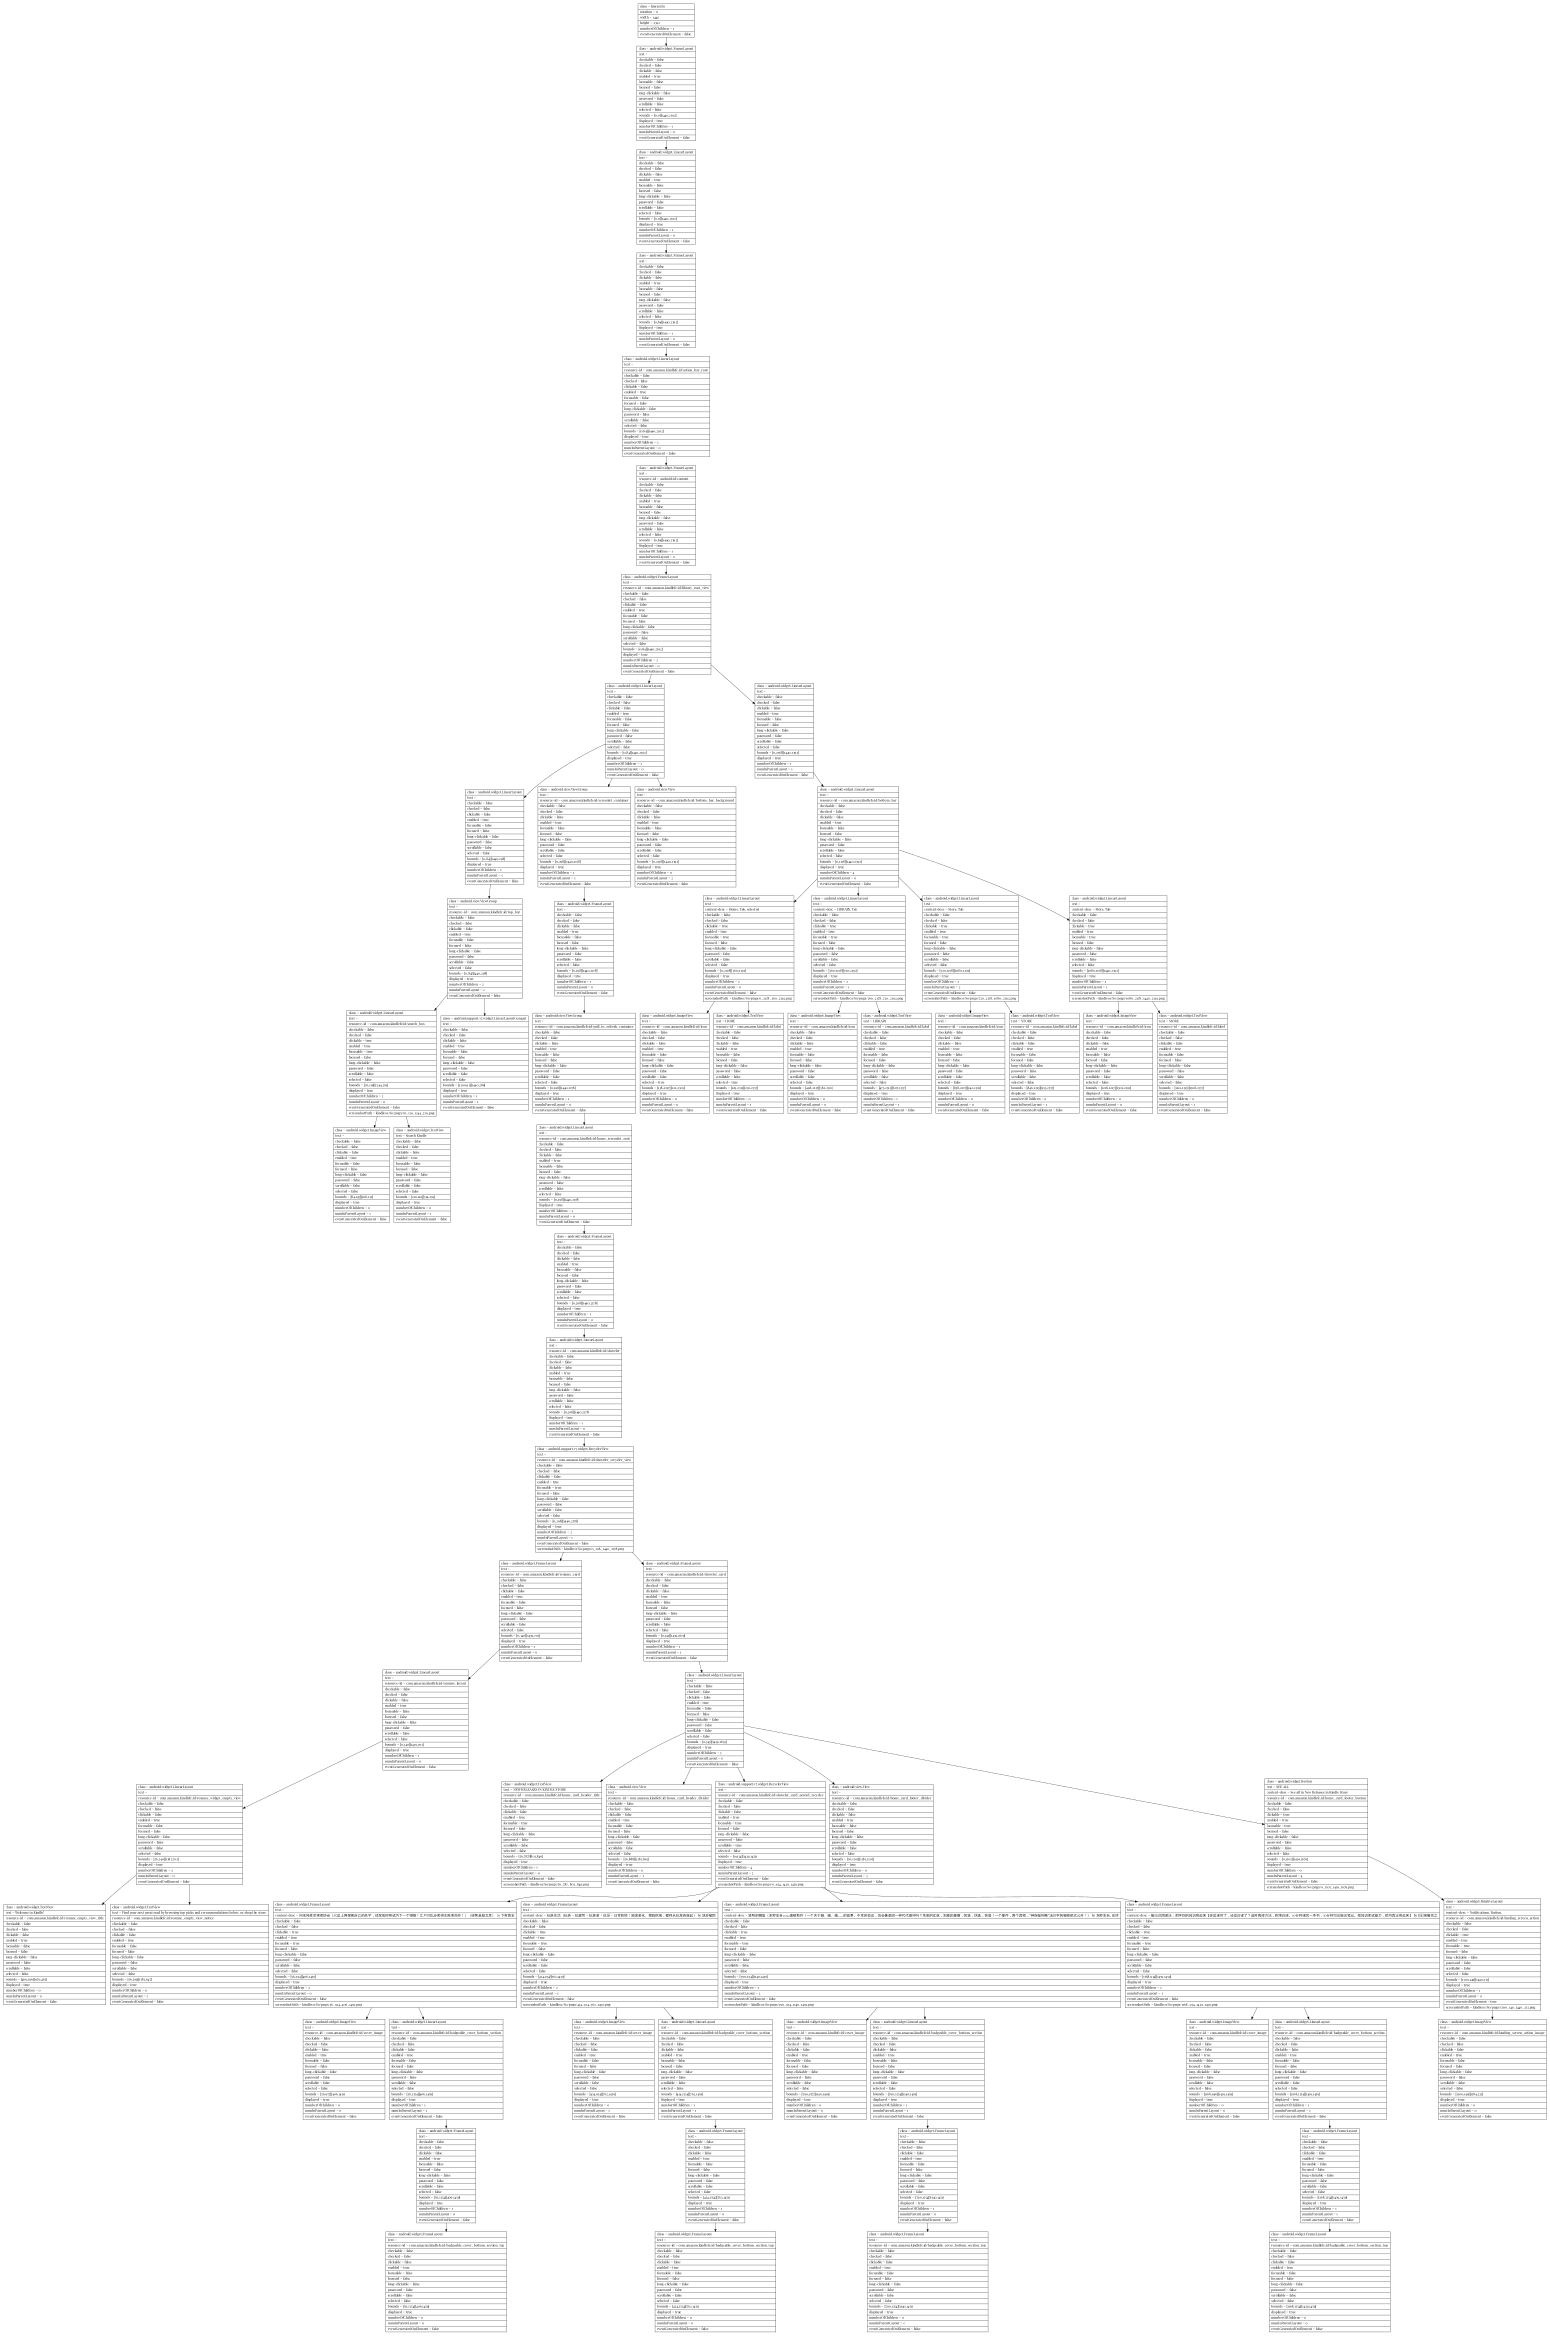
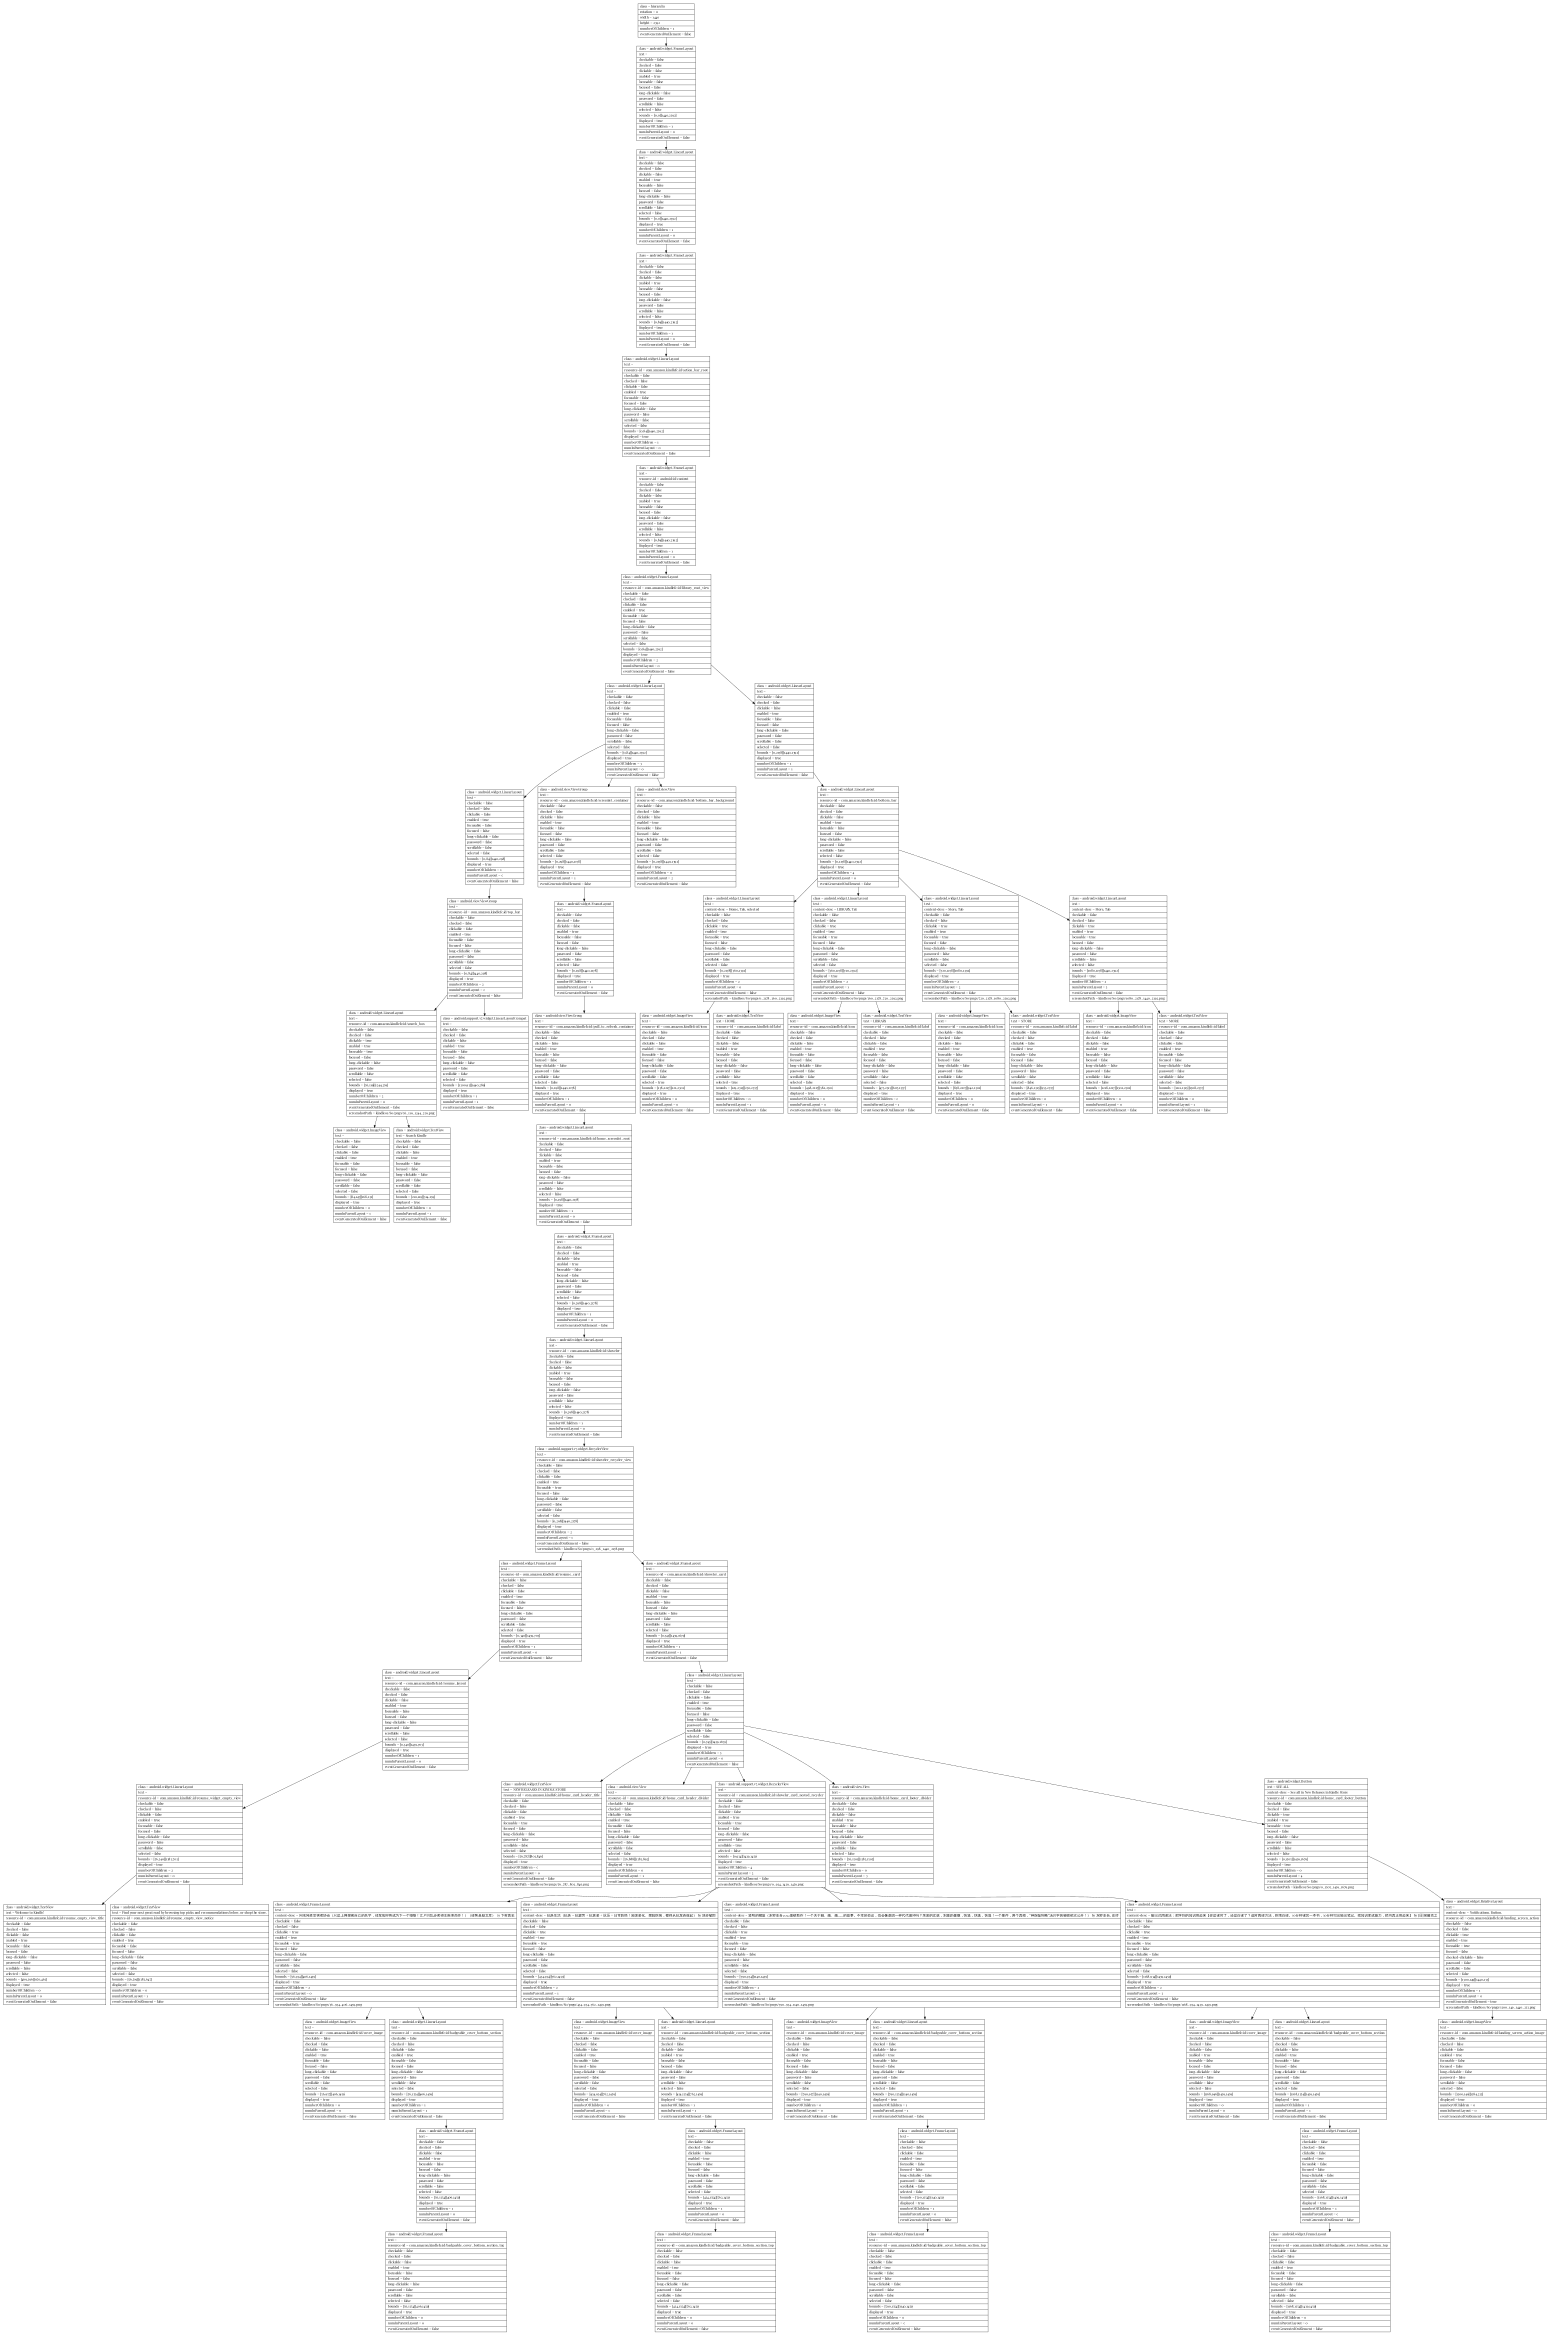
node "class = android.widget.RelativeLayout": text "long-clickable = false" -> "checked-clickable = false"
